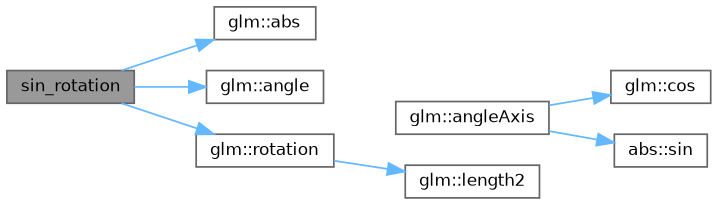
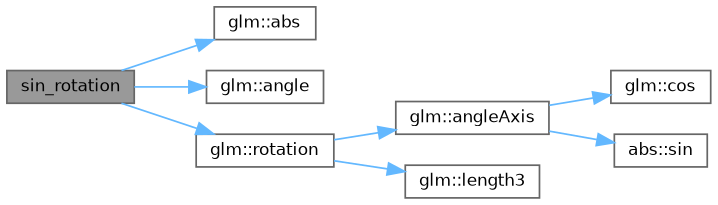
edge "glm::rotation" -> "glm::angleAxis": added
node "glm::length2": label "glm::length2" -> "glm::length3"
